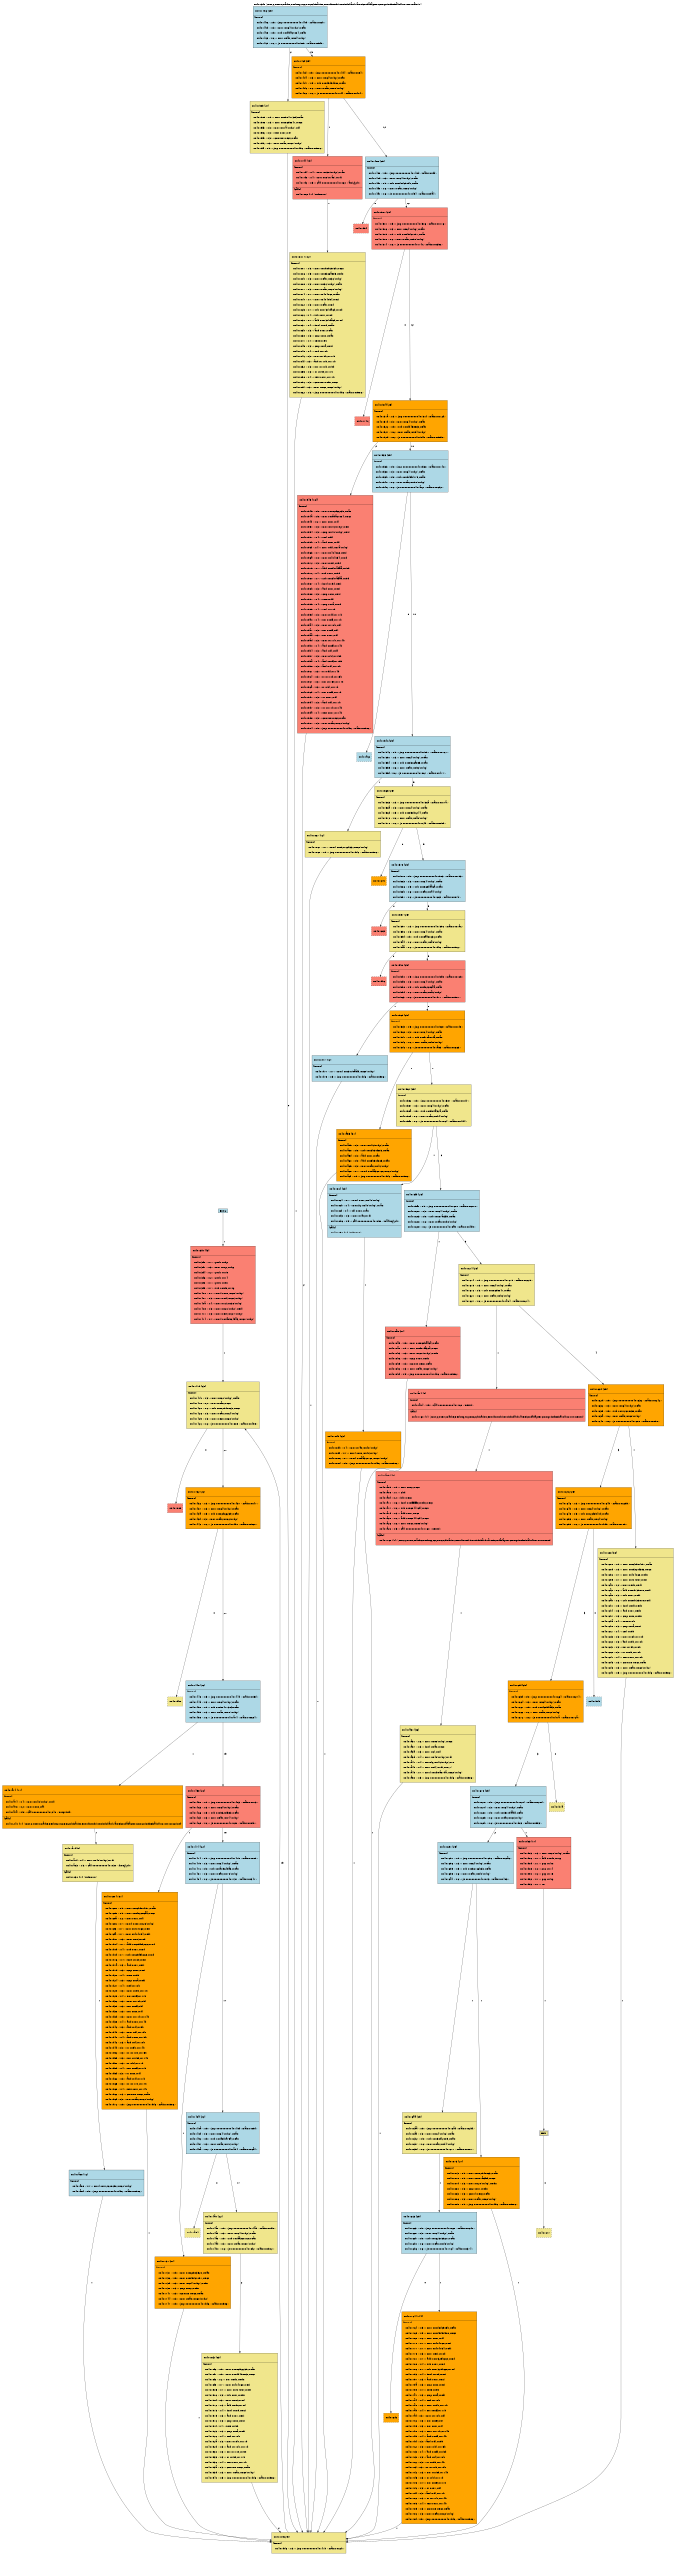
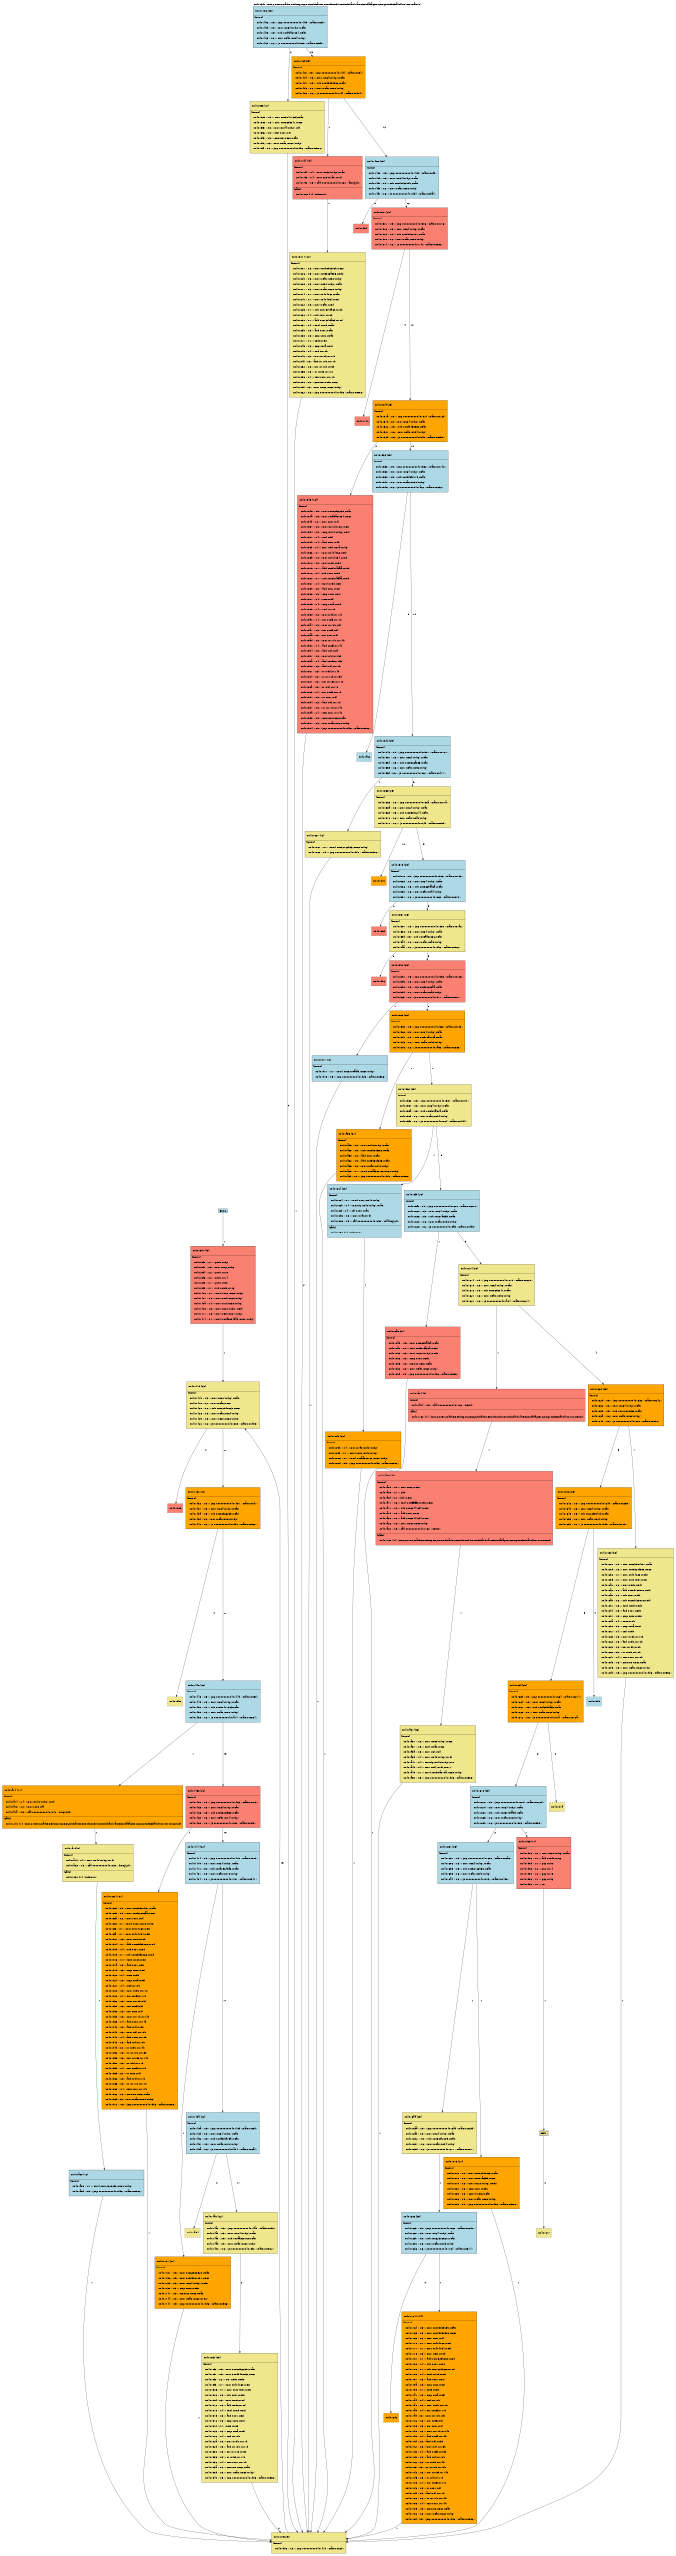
edge "0x401565 [25]" -> "0x401c4b": label " 0" -> " 10"
